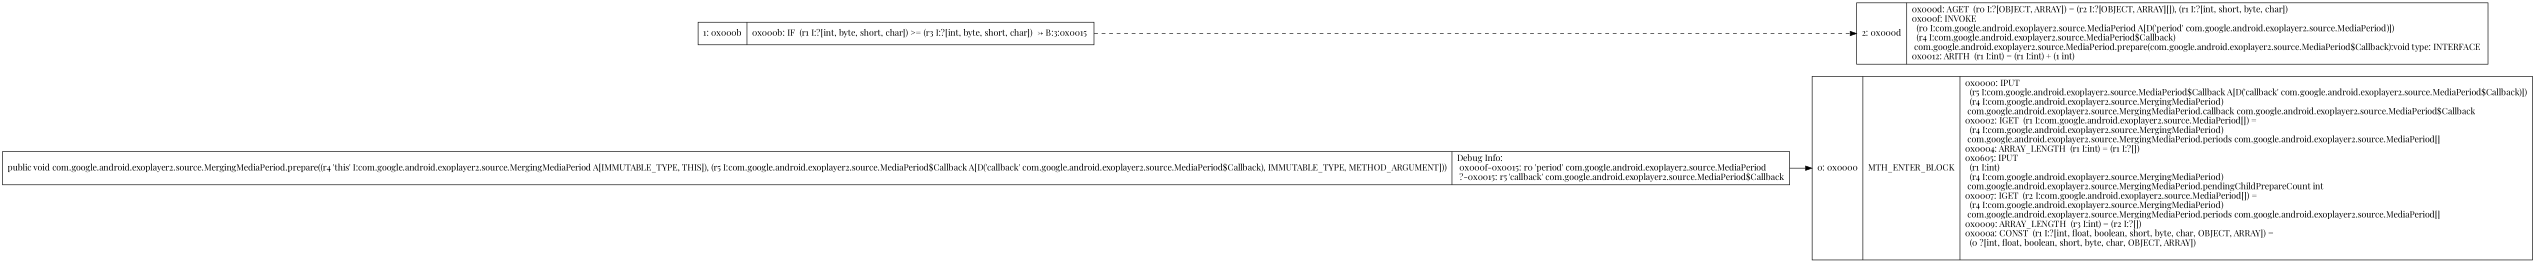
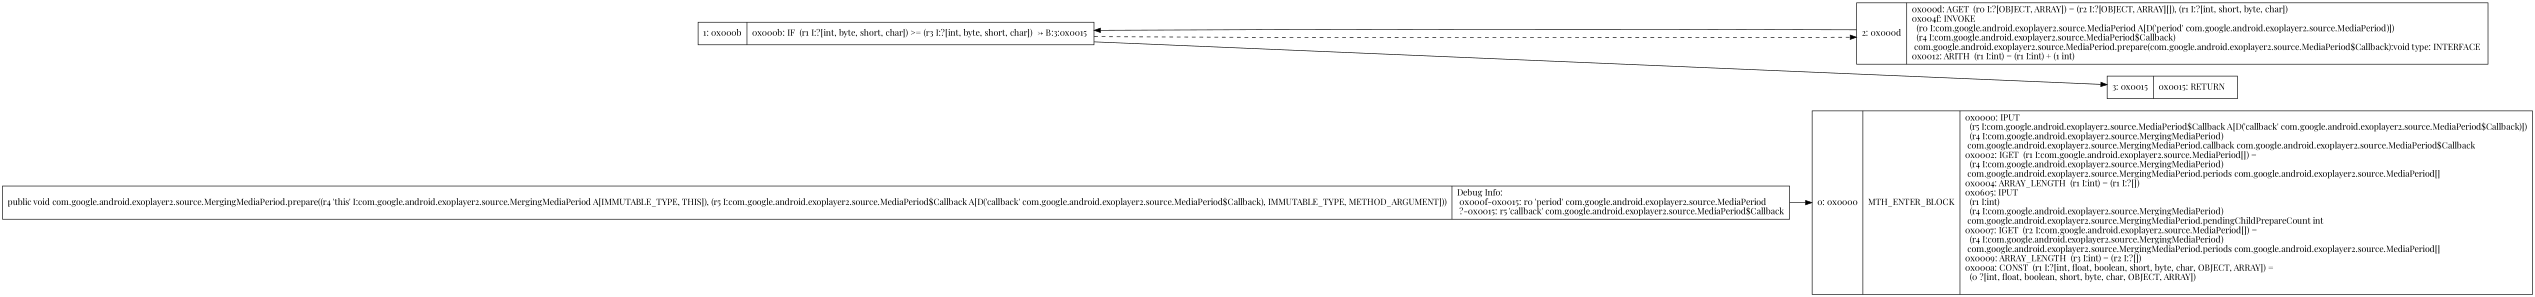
node "2: 0x000d": text "0x000f: INVOKE" -> "0x004f: INVOKE"
edge "2: 0x000d" -> "1: 0x000b": added
node "3: 0x0015": added
